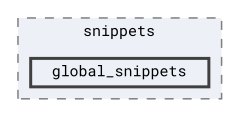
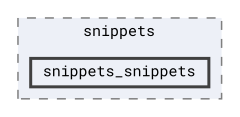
node "global_snippets": label "global_snippets" -> "snippets_snippets"
